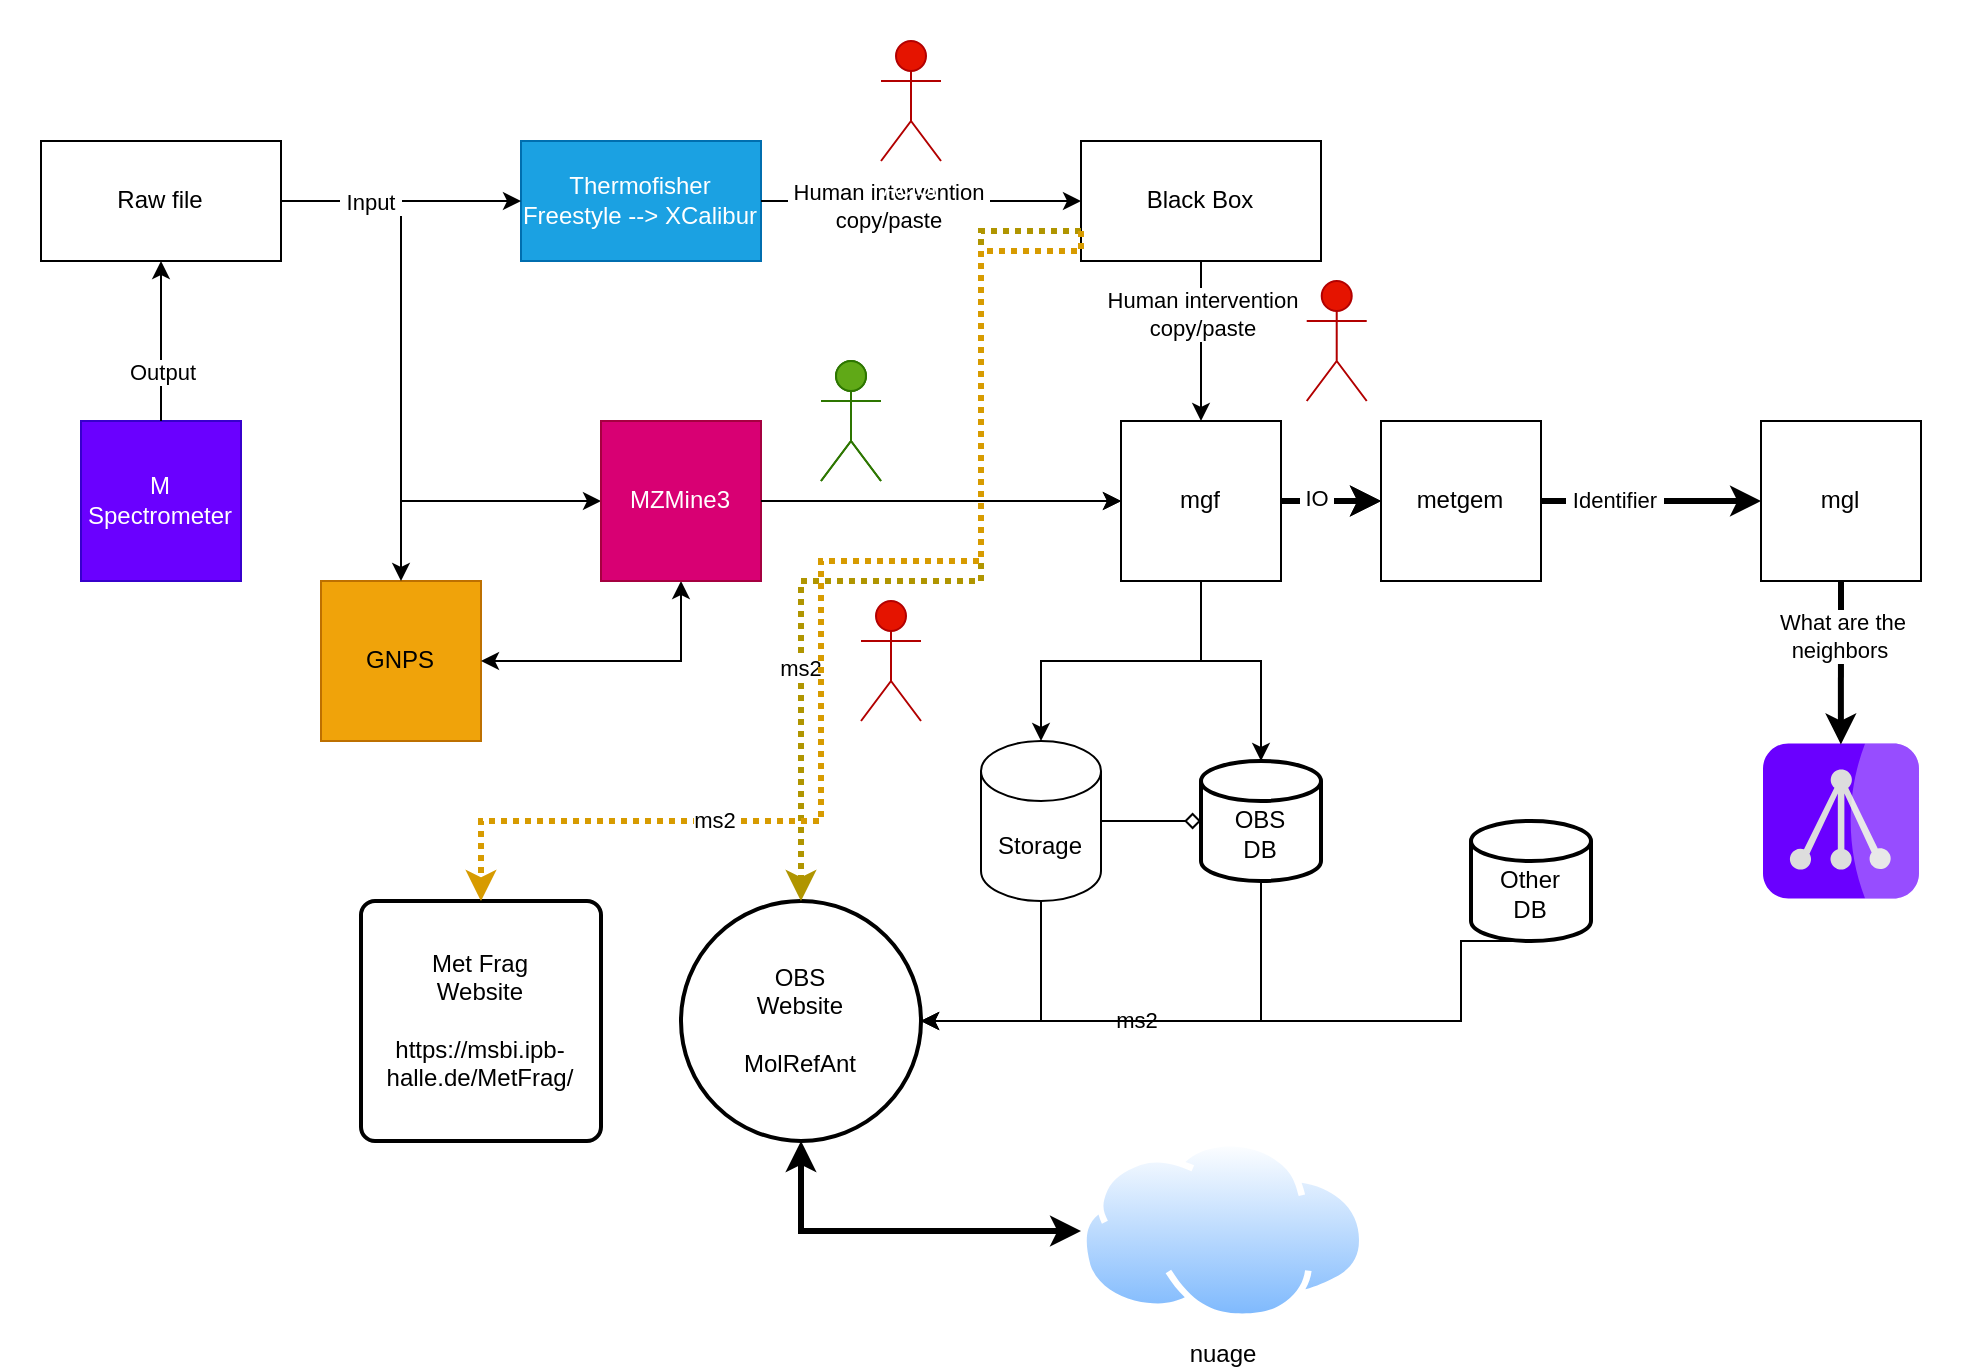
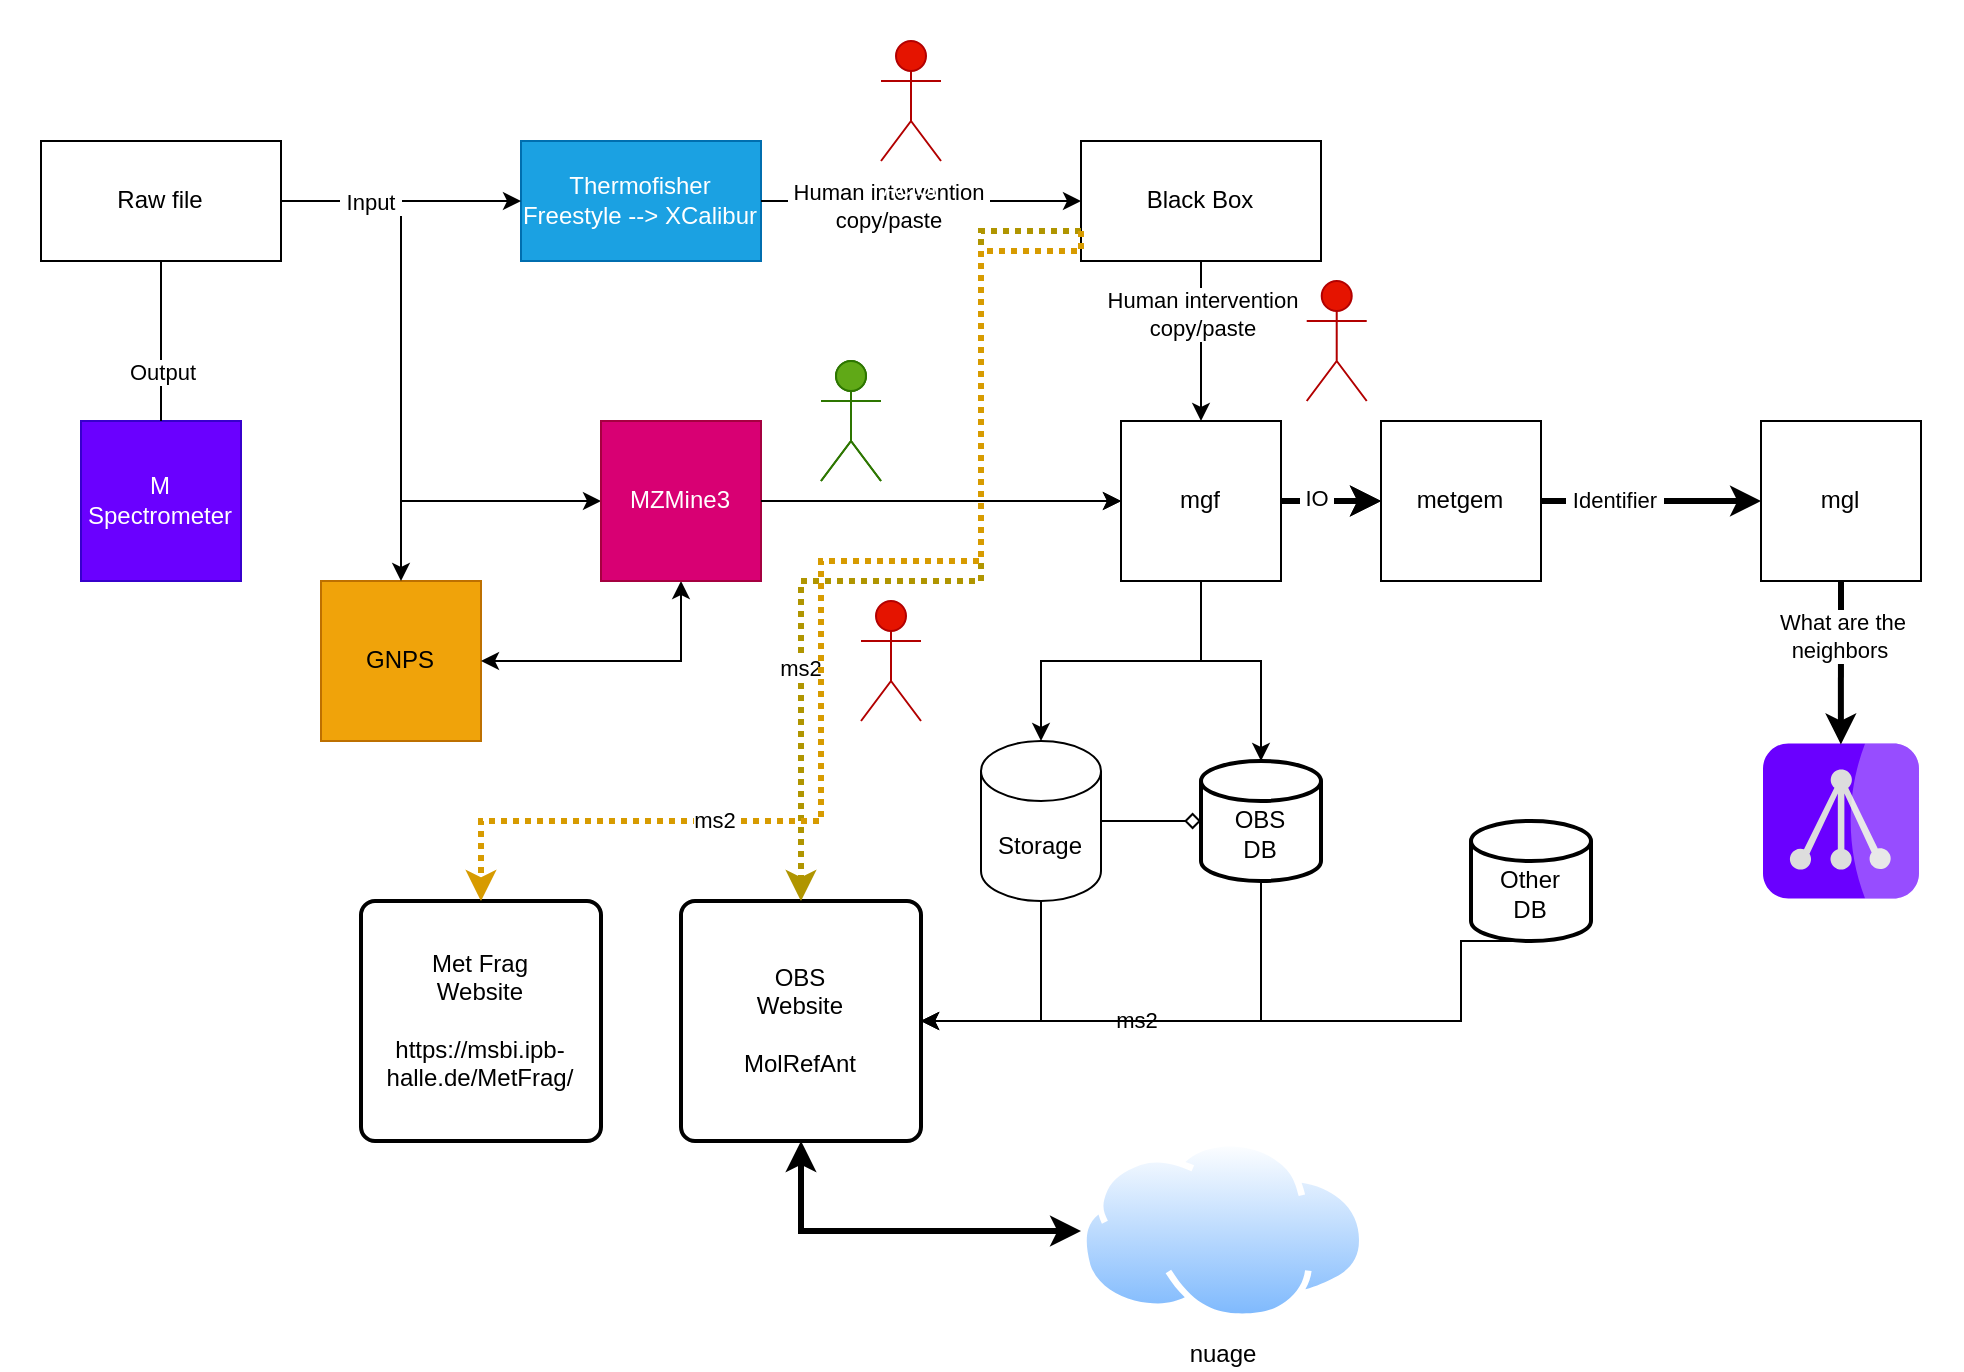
edge "M Spectrometer" -> "Raw file": arrowhead classic -> none
node "OBS Website MolRefAnt": shape ellipse -> rounded rectangle
